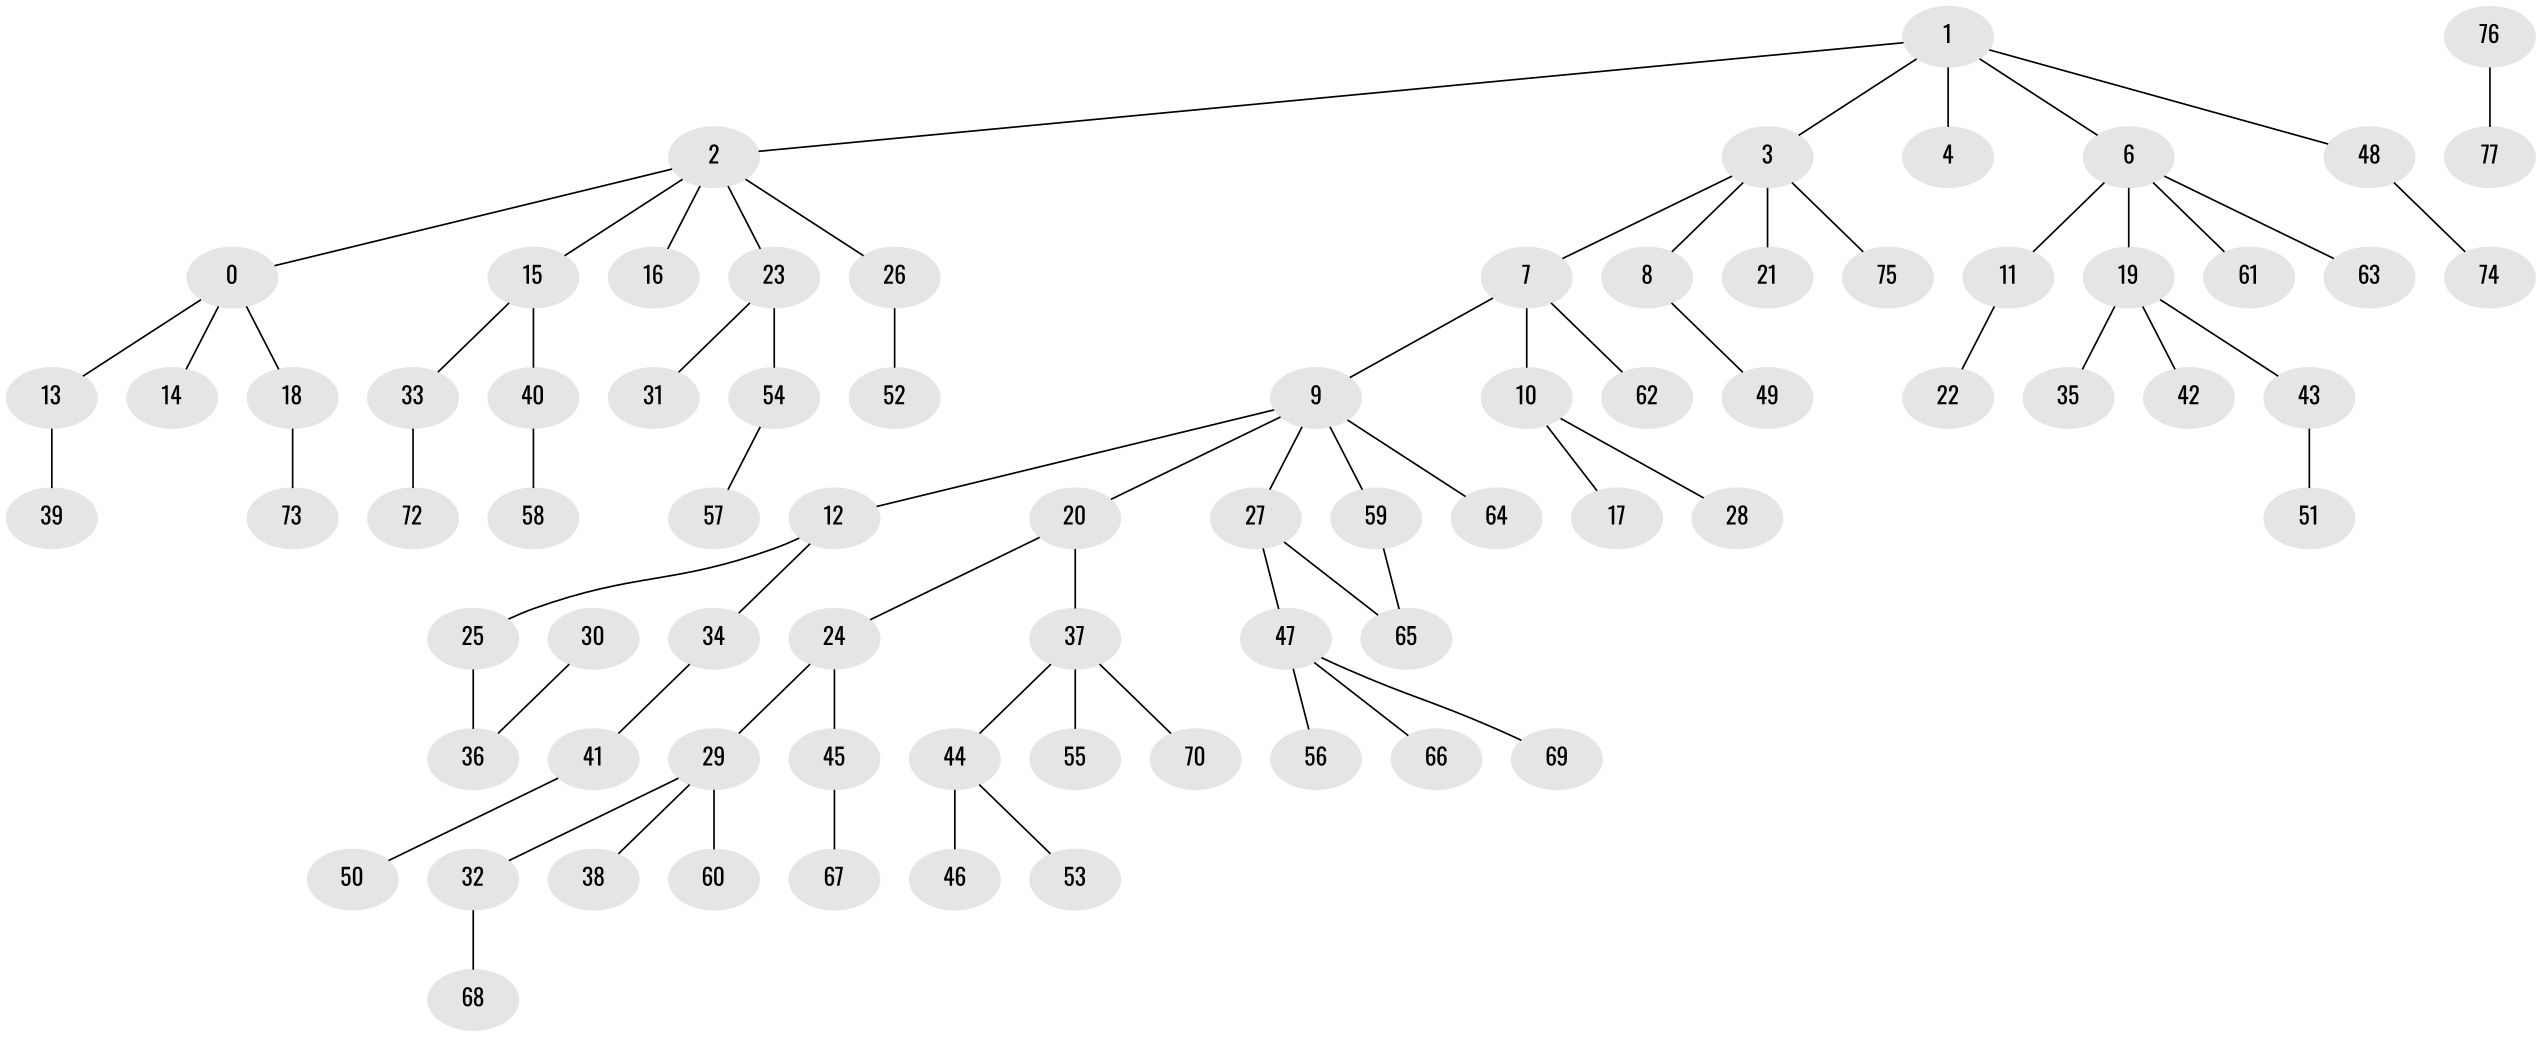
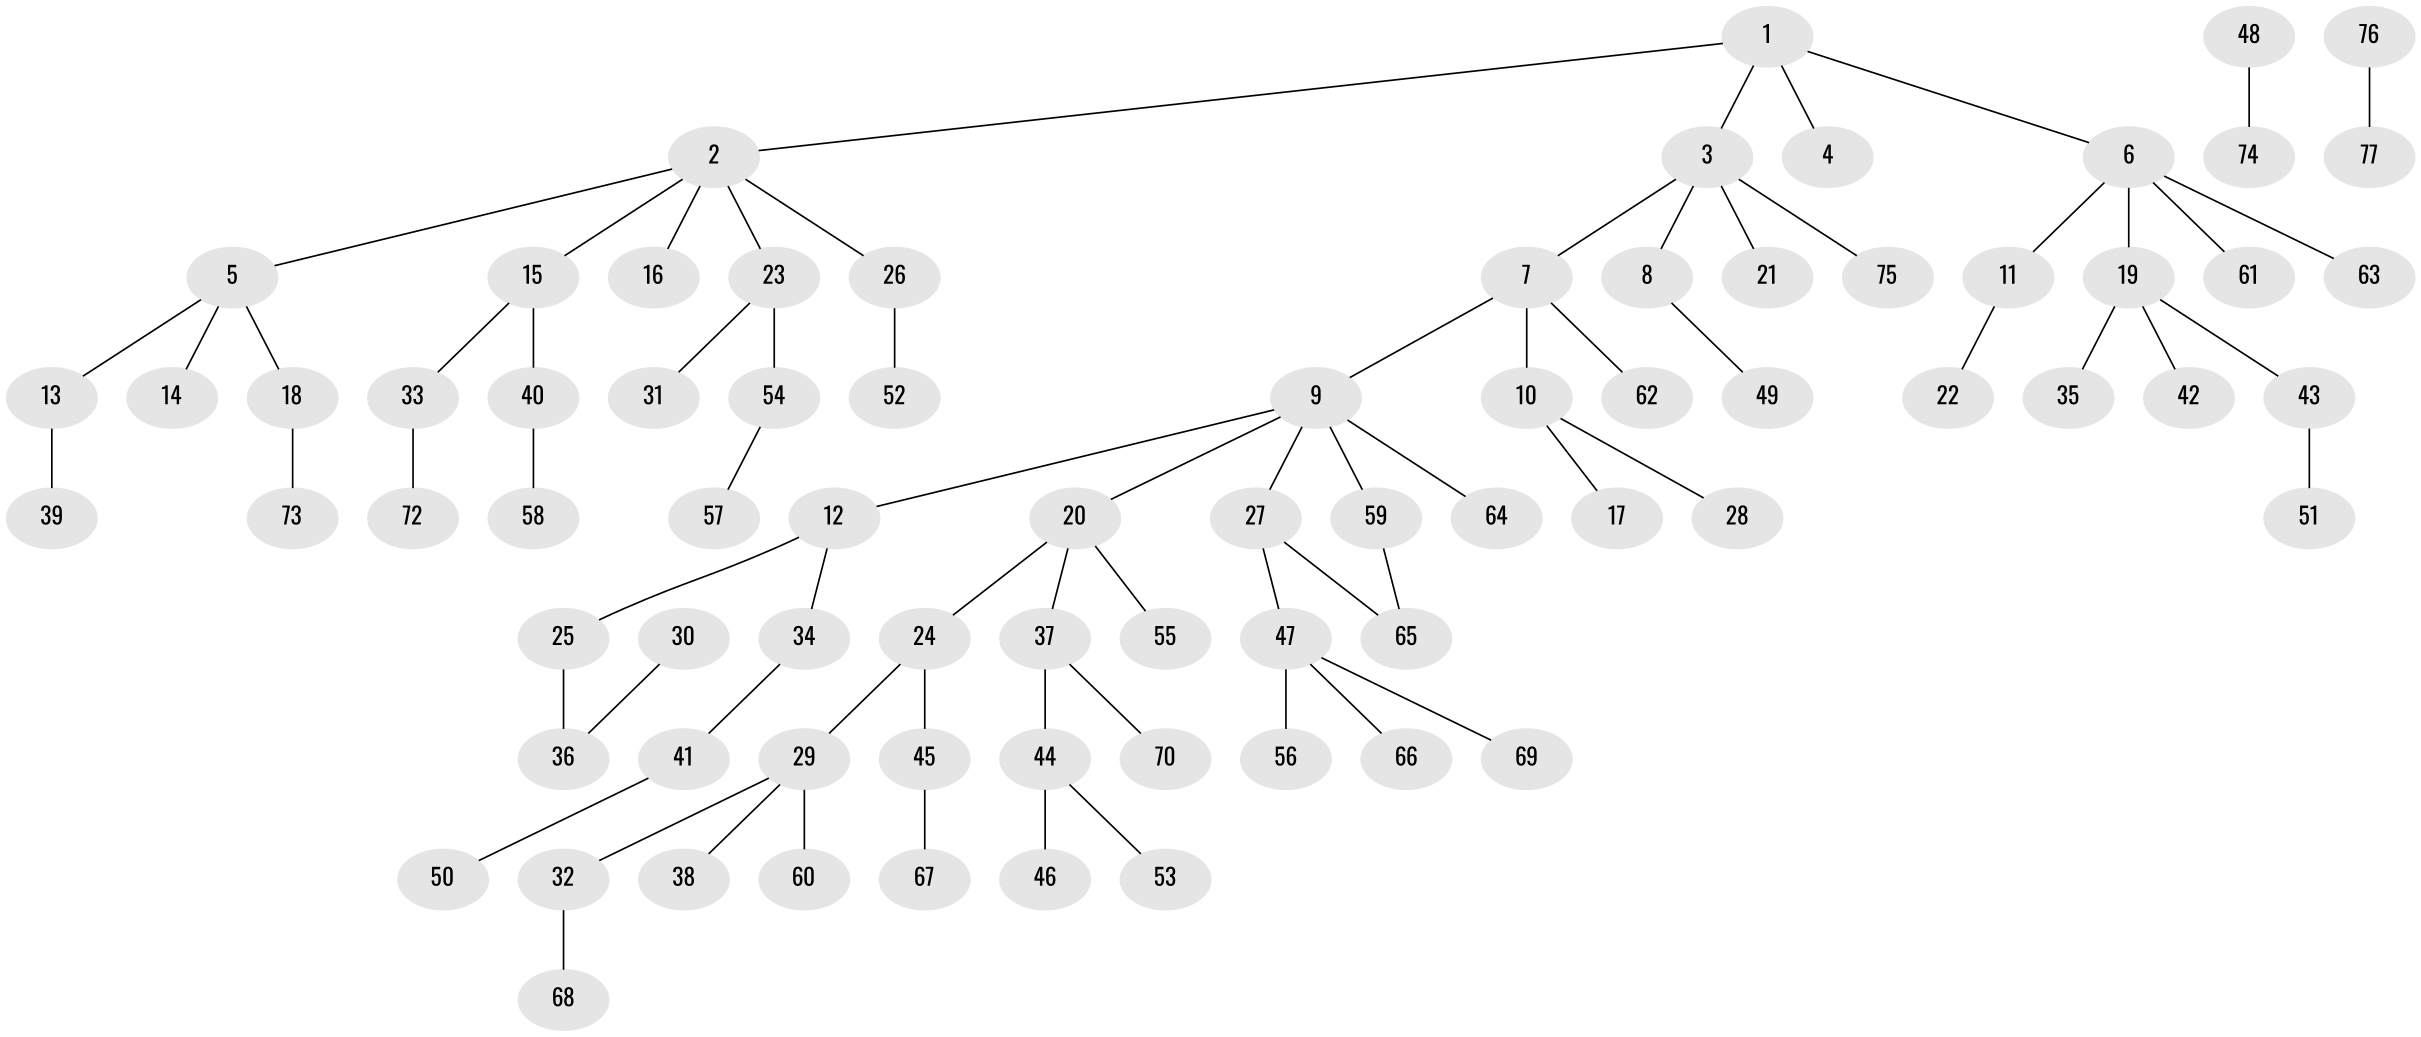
edge "1" -- "48": removed
node "0": label "0" -> "5"
edge "37" -- "55": now "20" -- "55"
